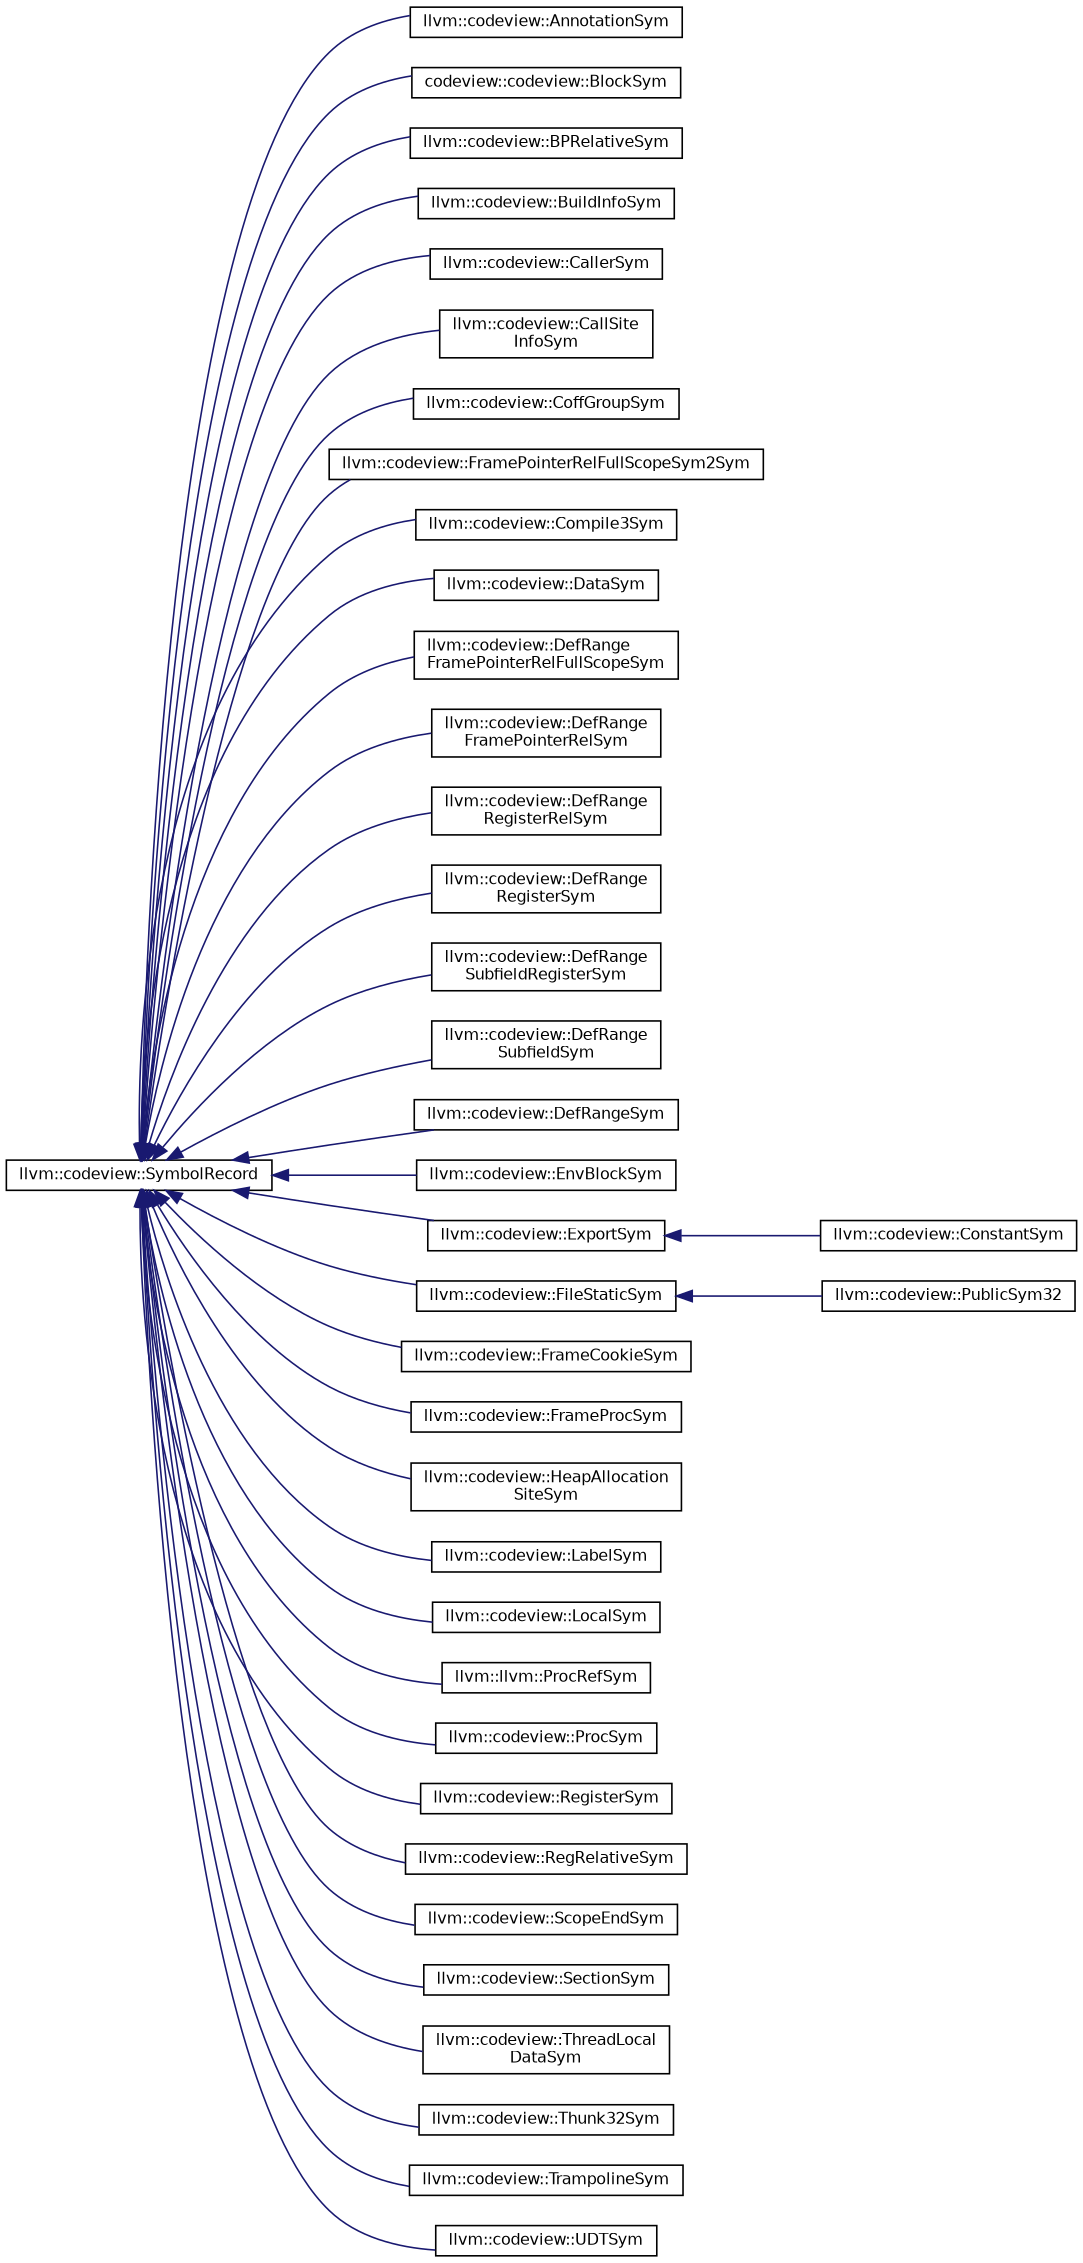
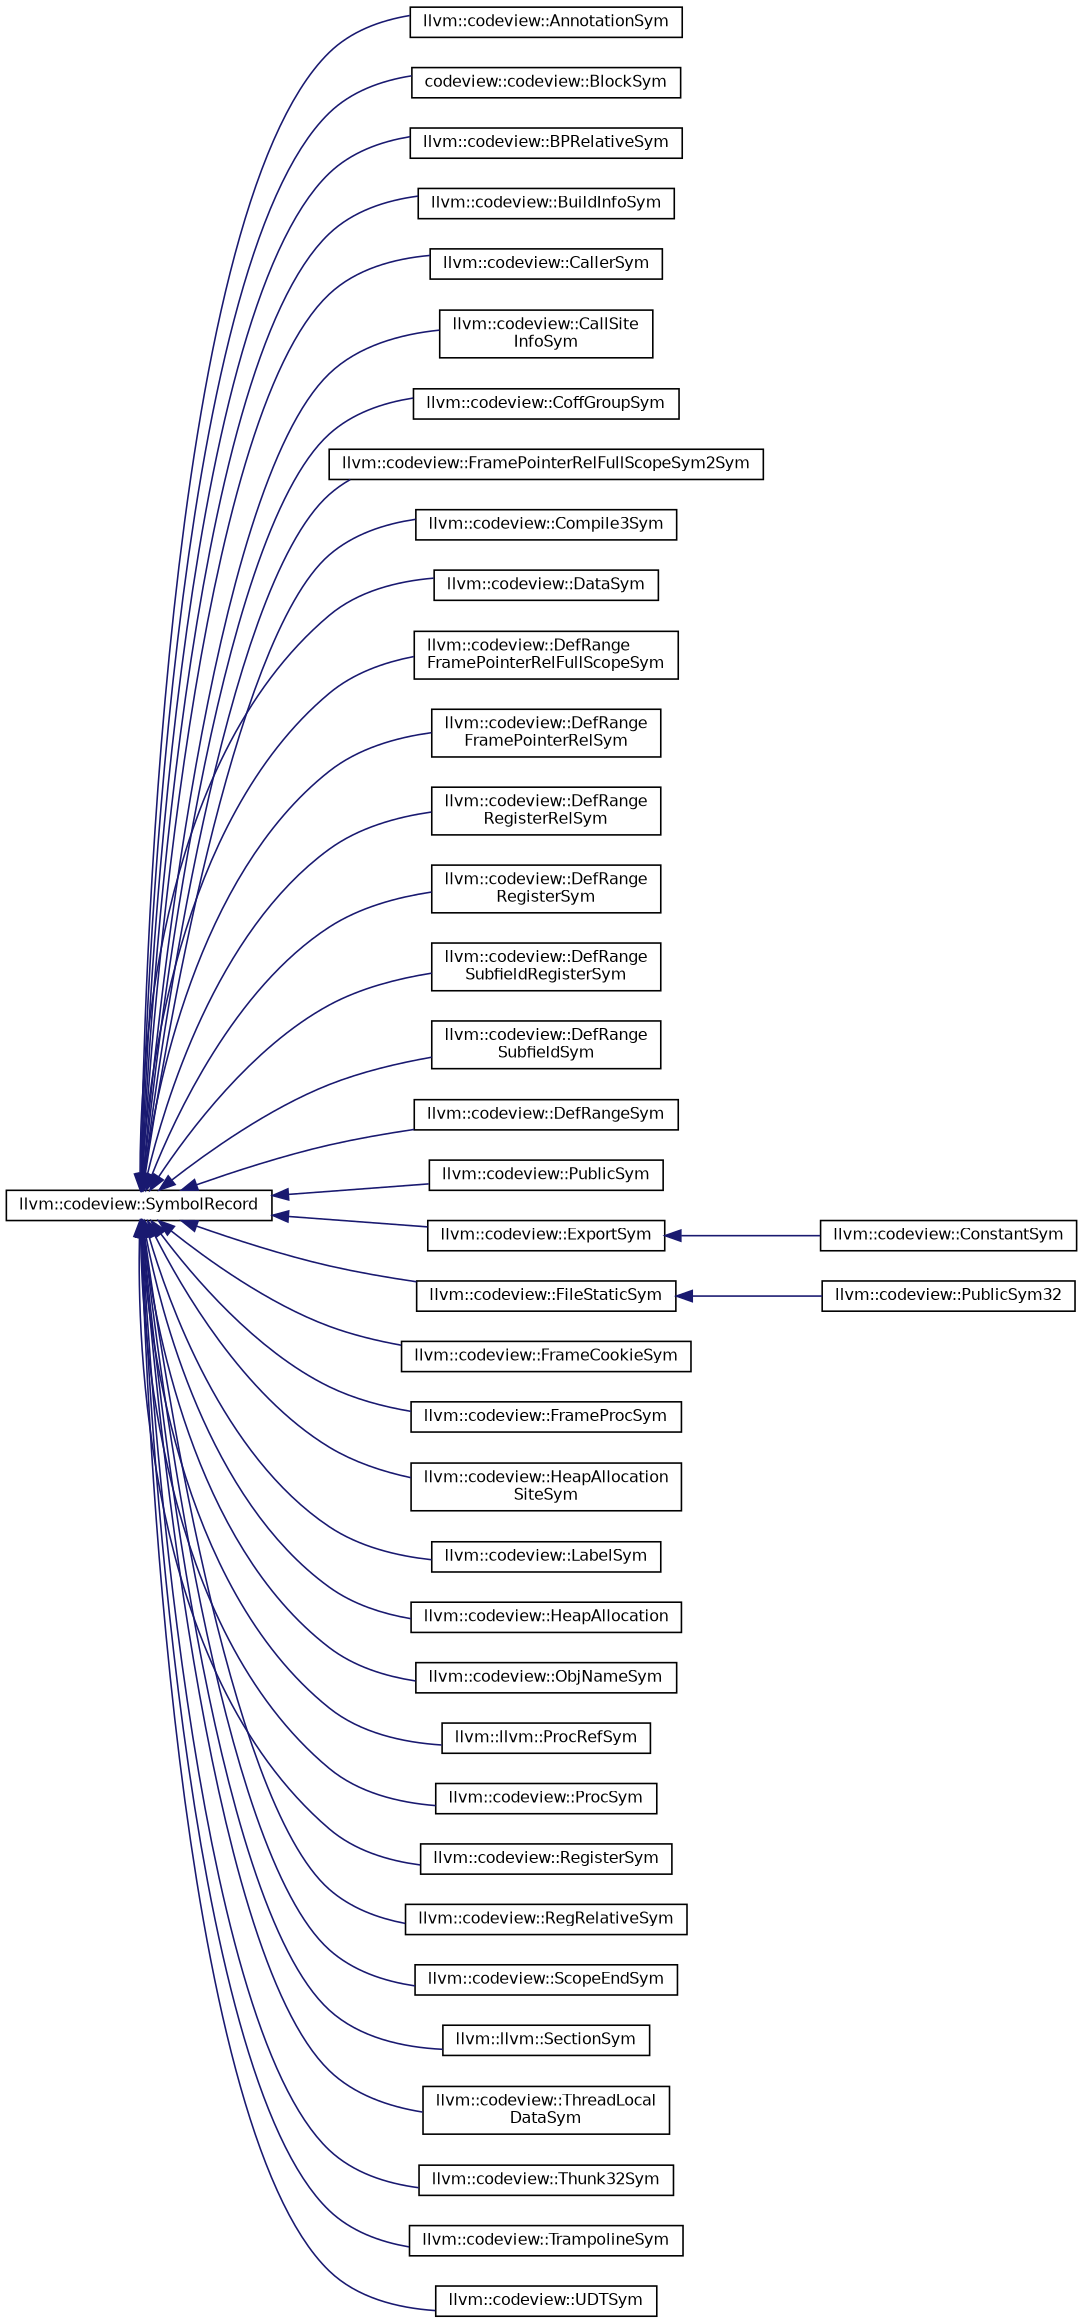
node "llvm::codeview::EnvBlockSym": label "llvm::codeview::EnvBlockSym" -> "llvm::codeview::PublicSym"
node "llvm::codeview::LocalSym": label "llvm::codeview::LocalSym" -> "llvm::codeview::HeapAllocation"
node "llvm::codeview::ObjNameSym": added
node "llvm::codeview::SectionSym": label "llvm::codeview::SectionSym" -> "llvm::llvm::SectionSym"
